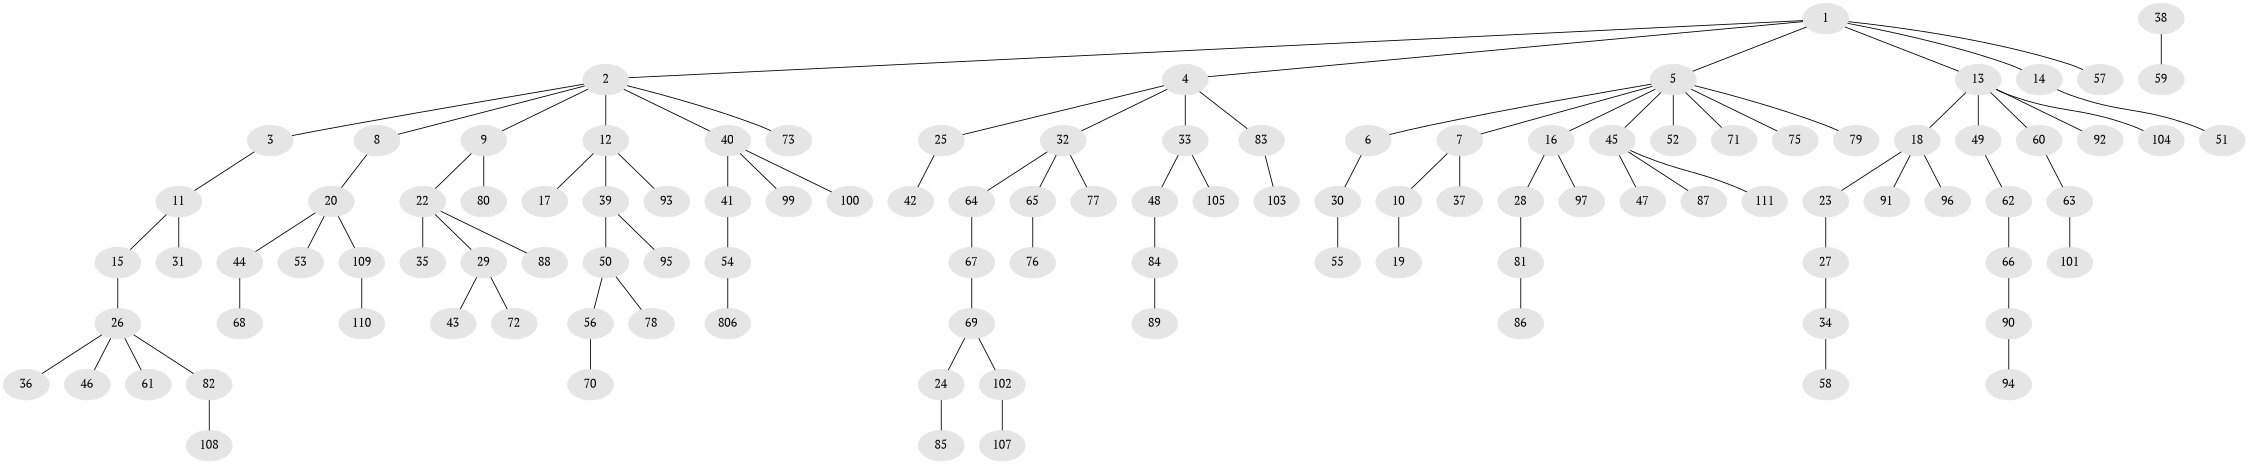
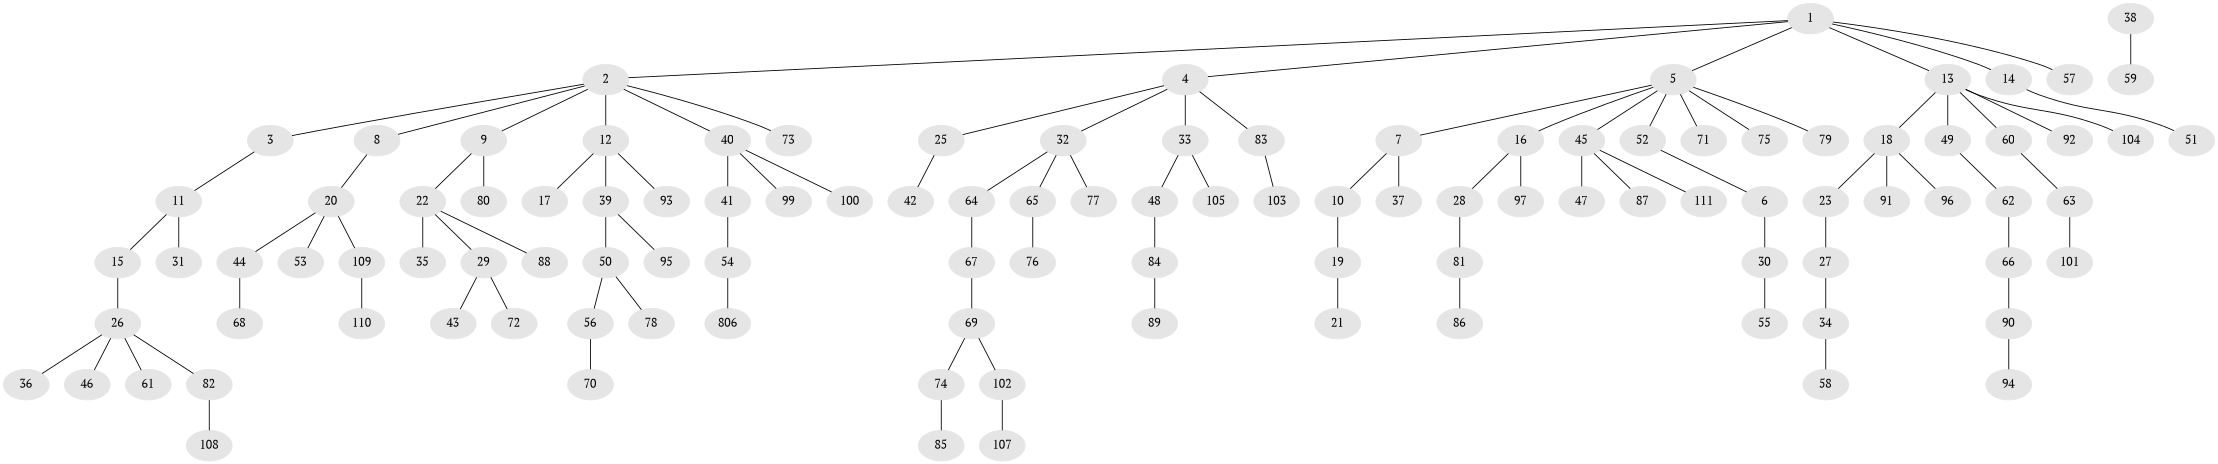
edge "5" -- "6": now "52" -- "6"
node "21": added
node "24": label "24" -> "74"
